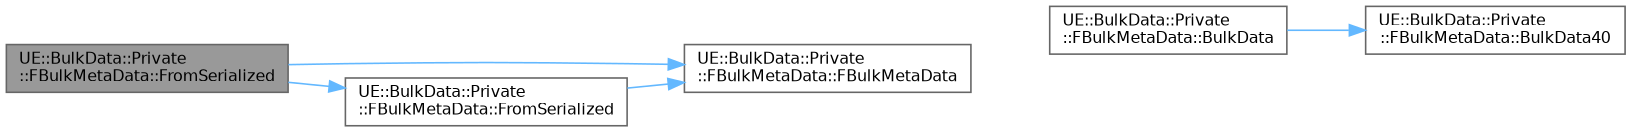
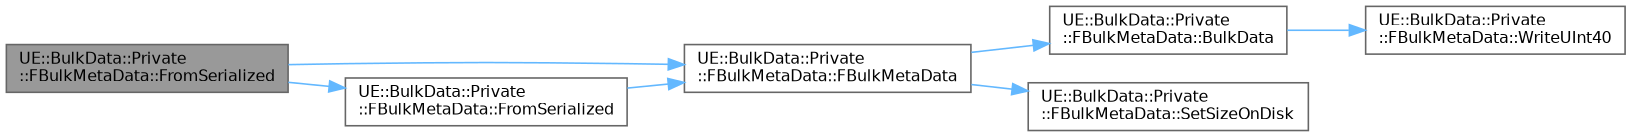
node "UE::BulkData::Private ::FBulkMetaData::BulkData40": label "UE::BulkData::Private ::FBulkMetaData::BulkData40" -> "UE::BulkData::Private ::FBulkMetaData::WriteUInt40"
edge "UE::BulkData::Private ::FBulkMetaData::FBulkMetaData" -> "UE::BulkData::Private ::FBulkMetaData::BulkData": added
node "UE::BulkData::Private ::FBulkMetaData::SetSizeOnDisk": added
